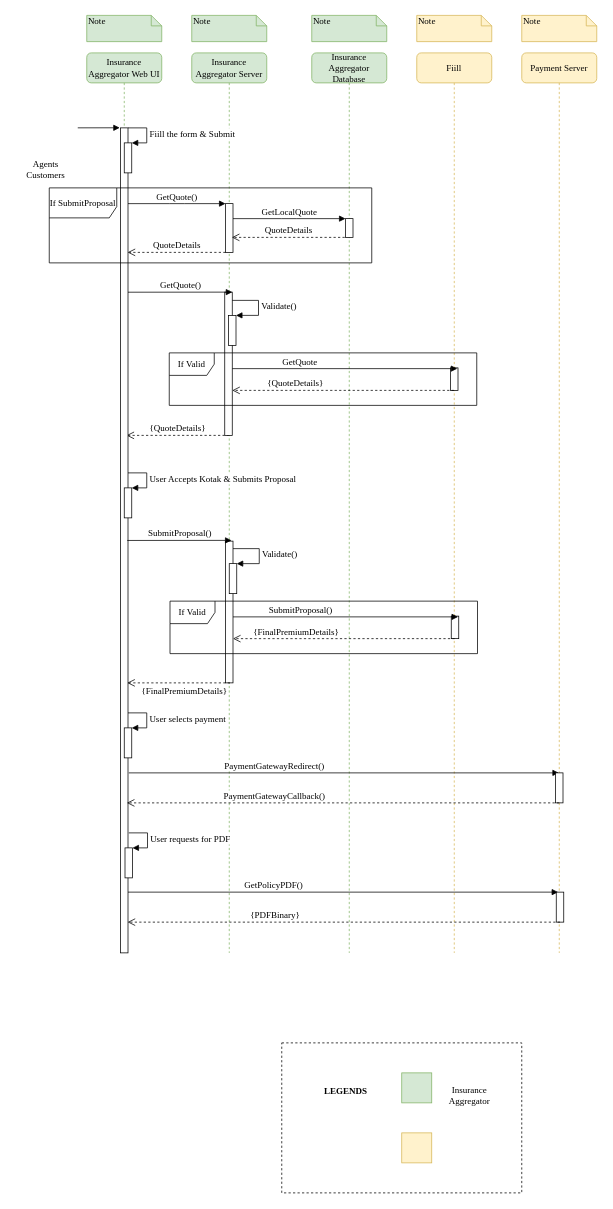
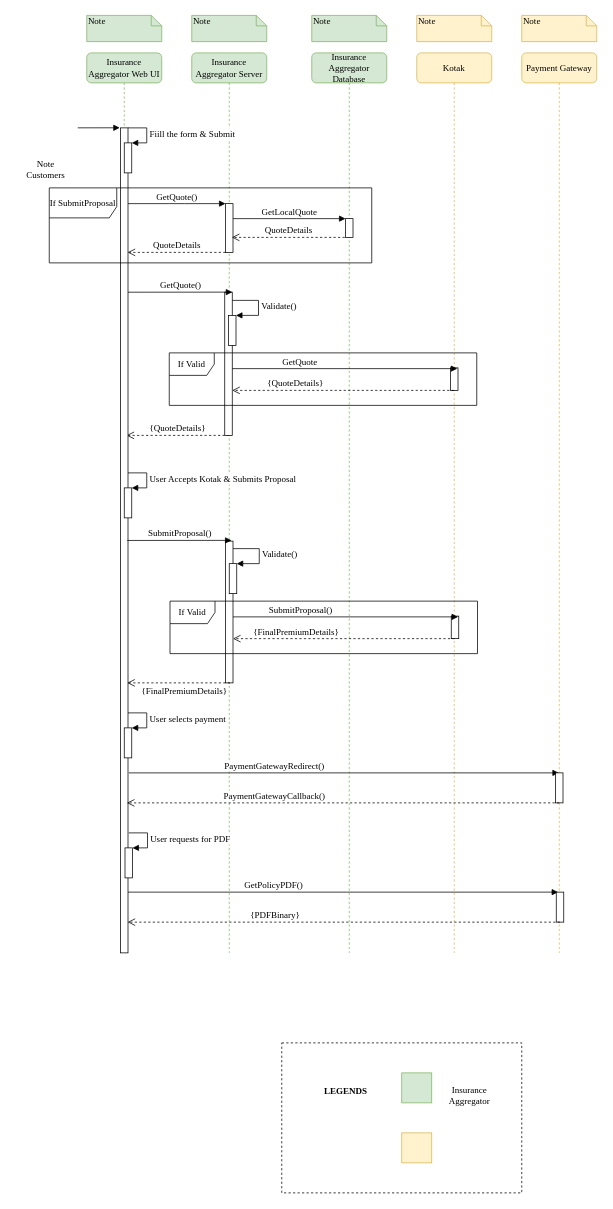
node "Fiill": label "Fiill" -> "Kotak"
node "Payment Server": label "Payment Server" -> "Payment Gateway"
node "Agents Customers": label "Agents Customers" -> "Note Customers"
